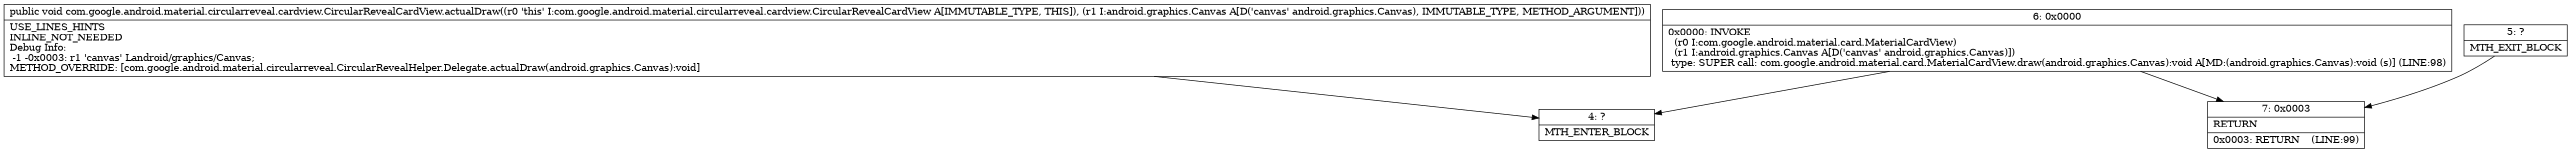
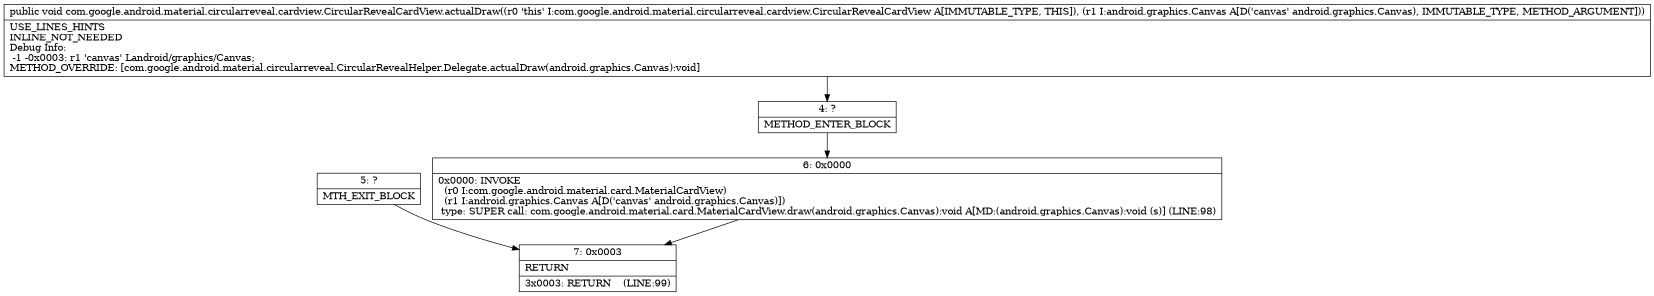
edge "6: 0x0000" -> "4: ?": reversed
node "4: ?": text "MTH_ENTER_BLOCK" -> "METHOD_ENTER_BLOCK"
node "7: 0x0003": text "0x0003: RETURN    (LINE:99)" -> "3x0003: RETURN    (LINE:99)"
